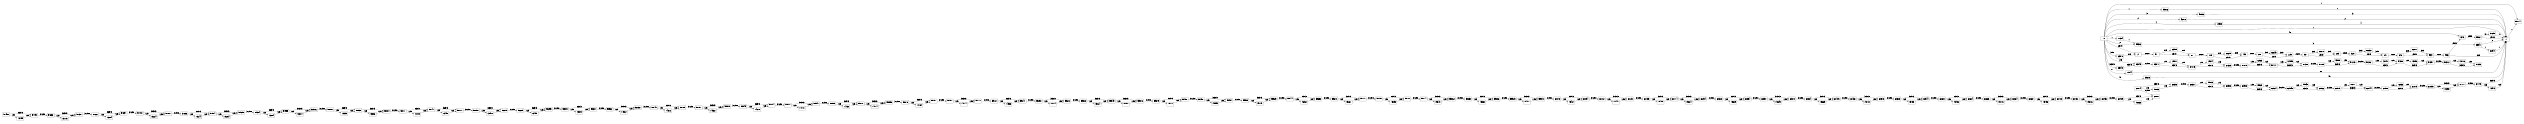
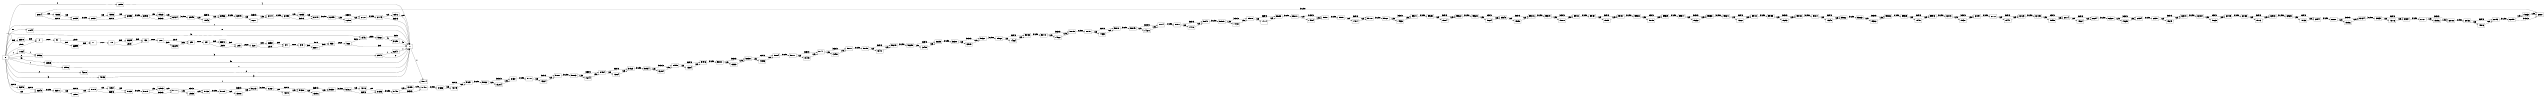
edge "57393" -> "57450": added, label "37298"
